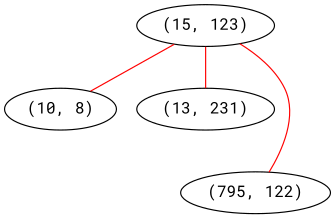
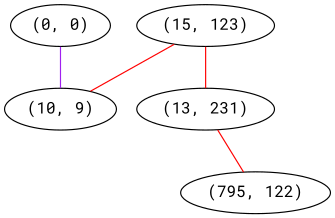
node "(0, 0)": added
edge "(15, 123)" -- "(795, 122)": now "(13, 231)" -- "(795, 122)"
node "(10, 8)": label "(10, 8)" -> "(10, 9)"
